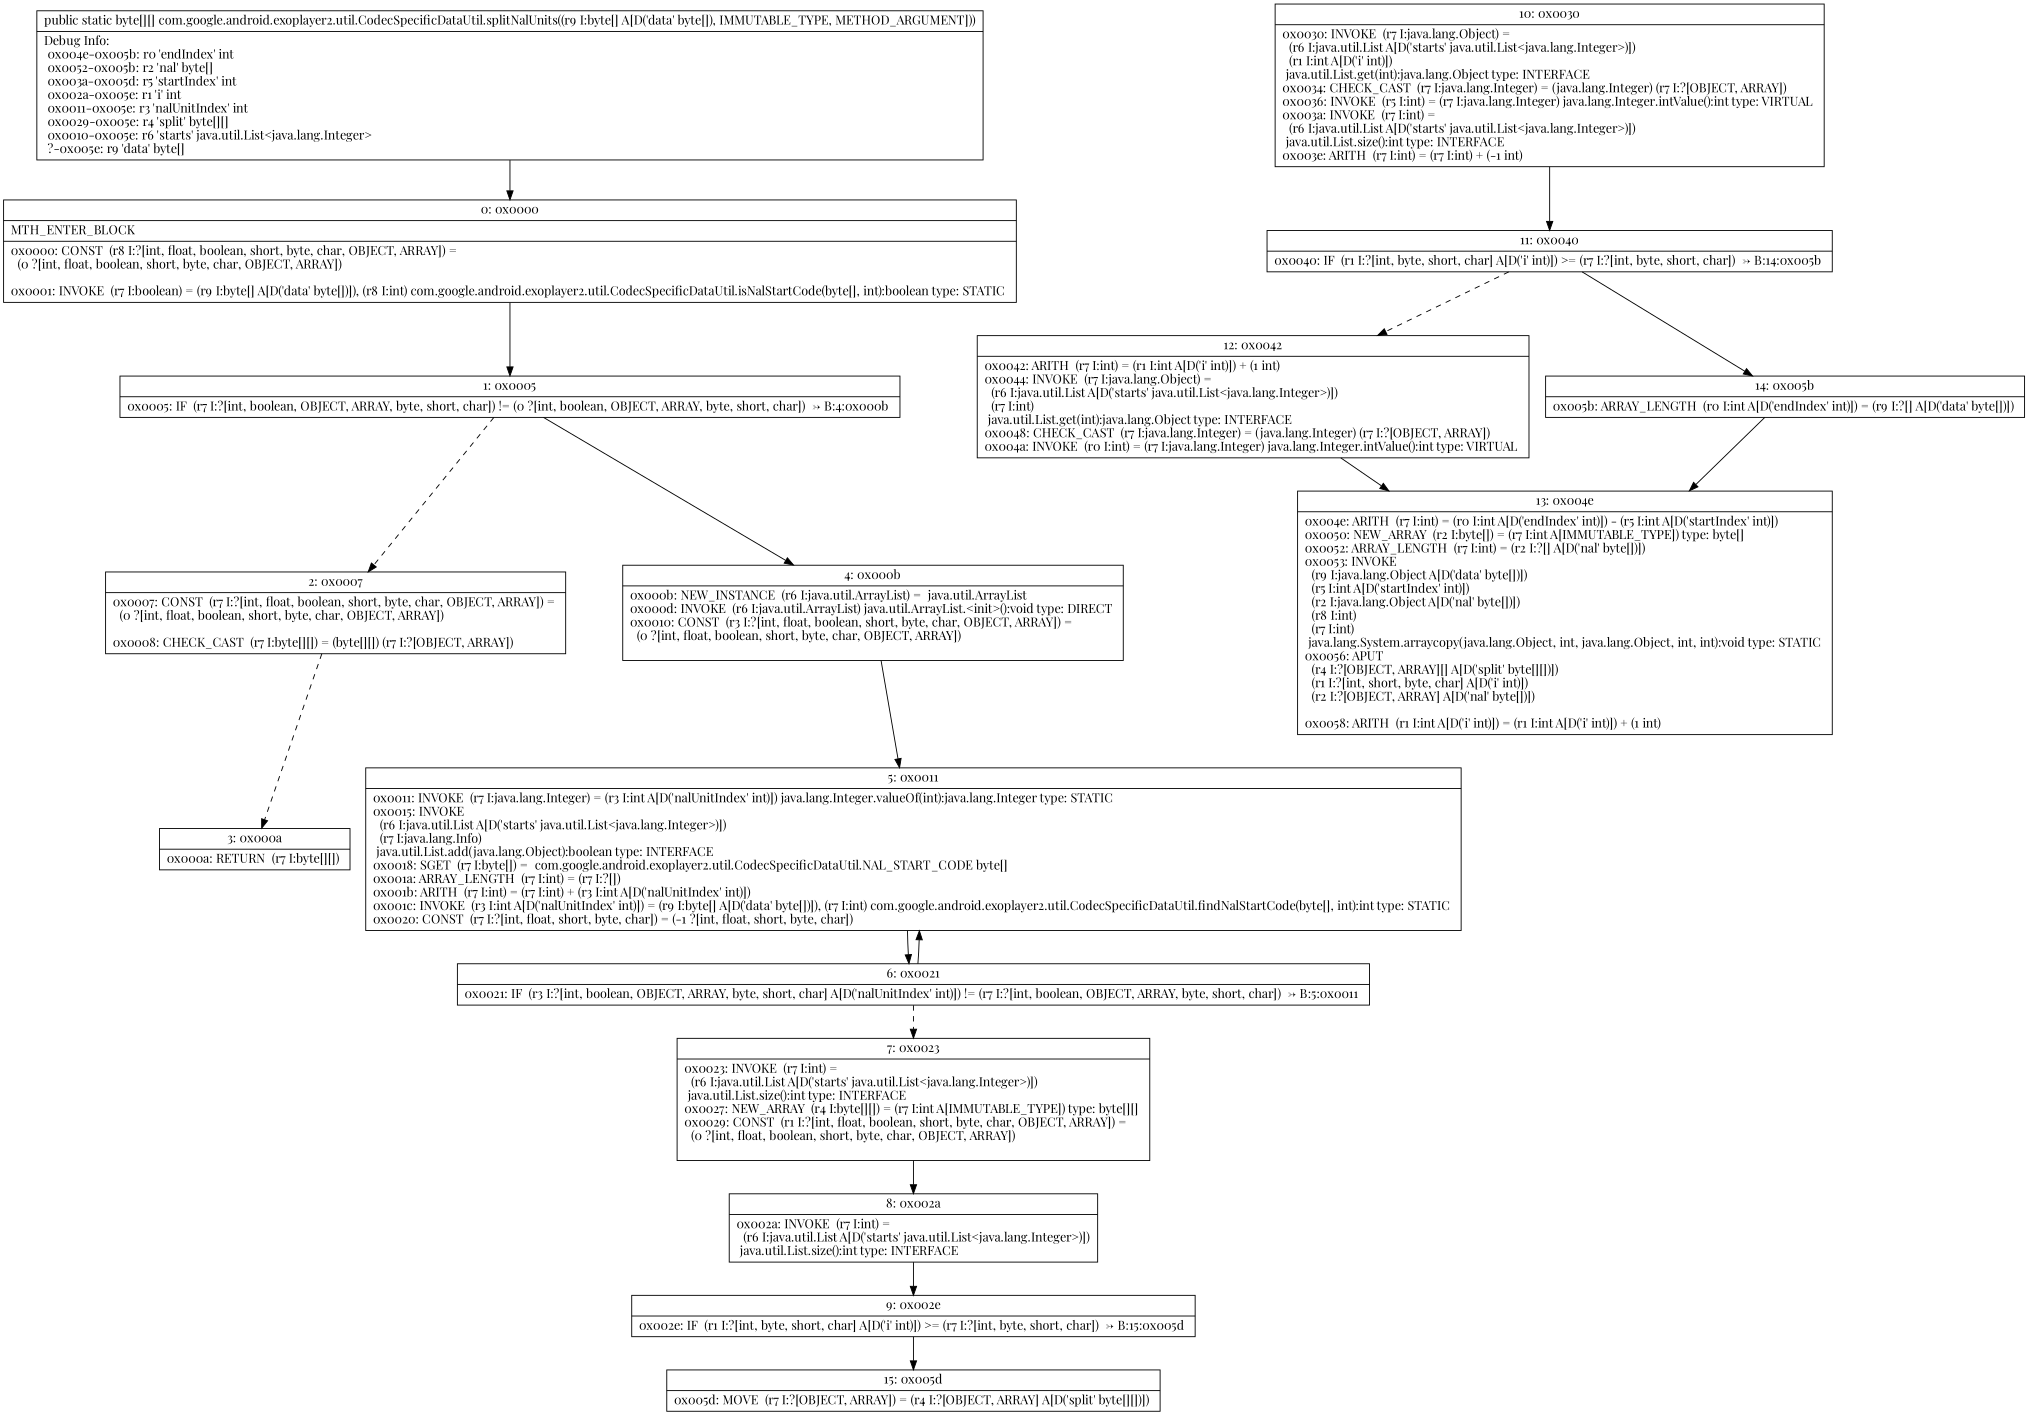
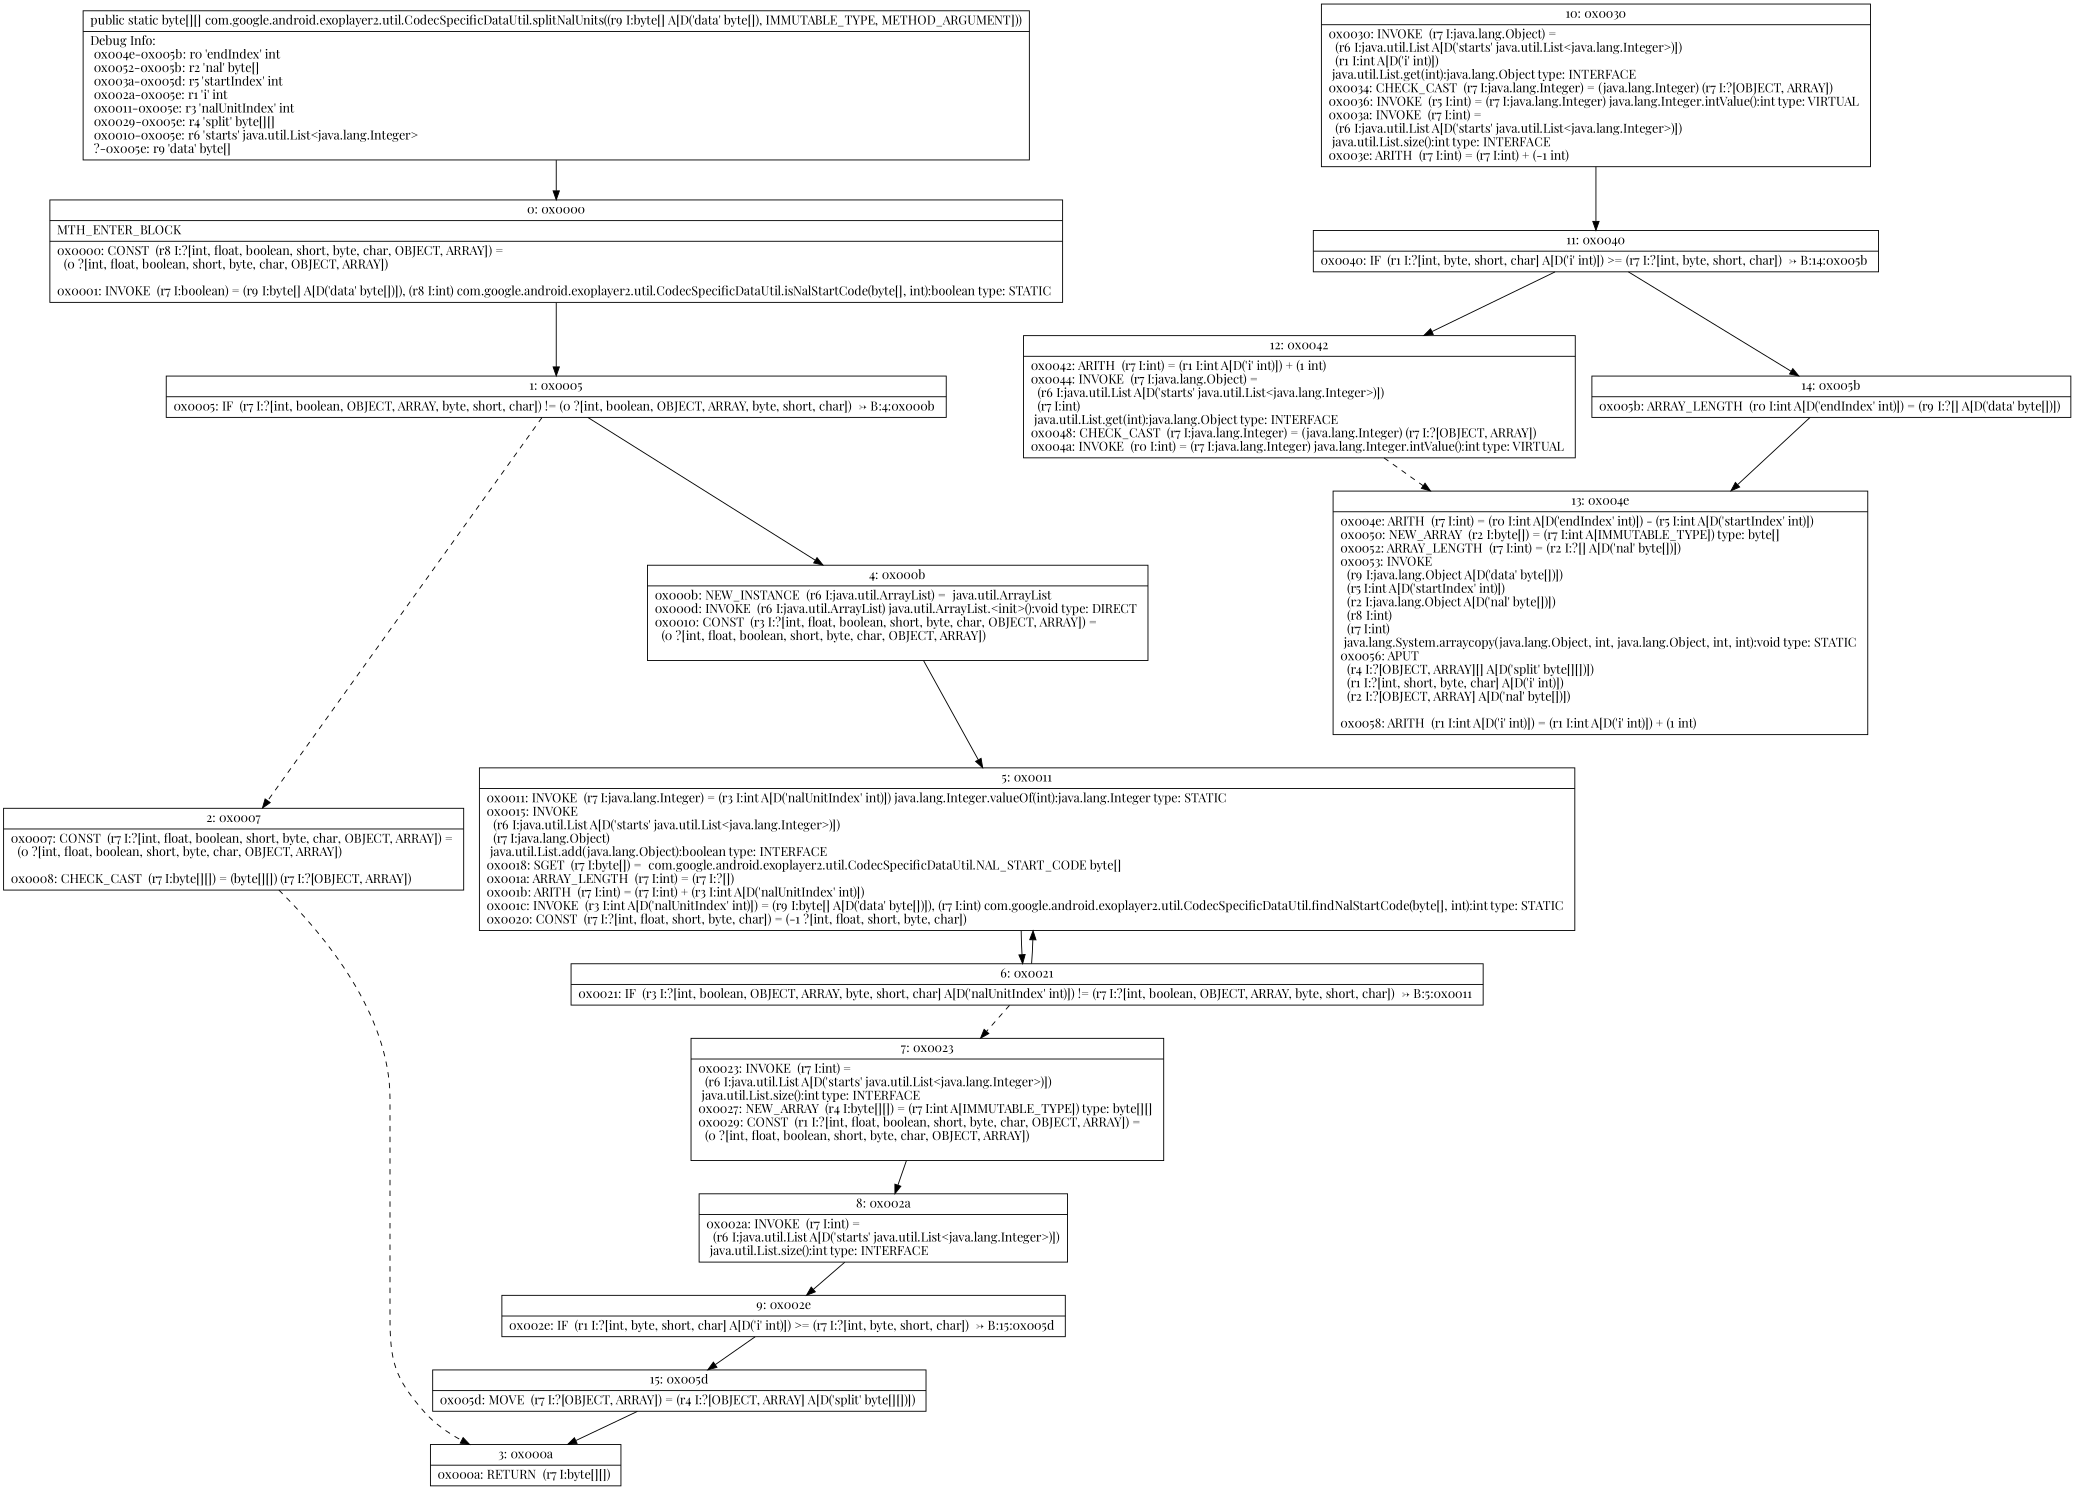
edge "11: 0x0040" -> "12: 0x0042": style dashed -> solid
edge "12: 0x0042" -> "13: 0x004e": style solid -> dashed
node "5: 0x0011": text "(r7 I:java.lang.Info)" -> "(r7 I:java.lang.Object)"
edge "15: 0x005d" -> "3: 0x000a": added
